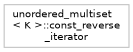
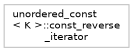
node "unordered_multiset < K >::const_reverse _iterator": label "unordered_multiset < K >::const_reverse _iterator" -> "unordered_const < K >::const_reverse _iterator"
